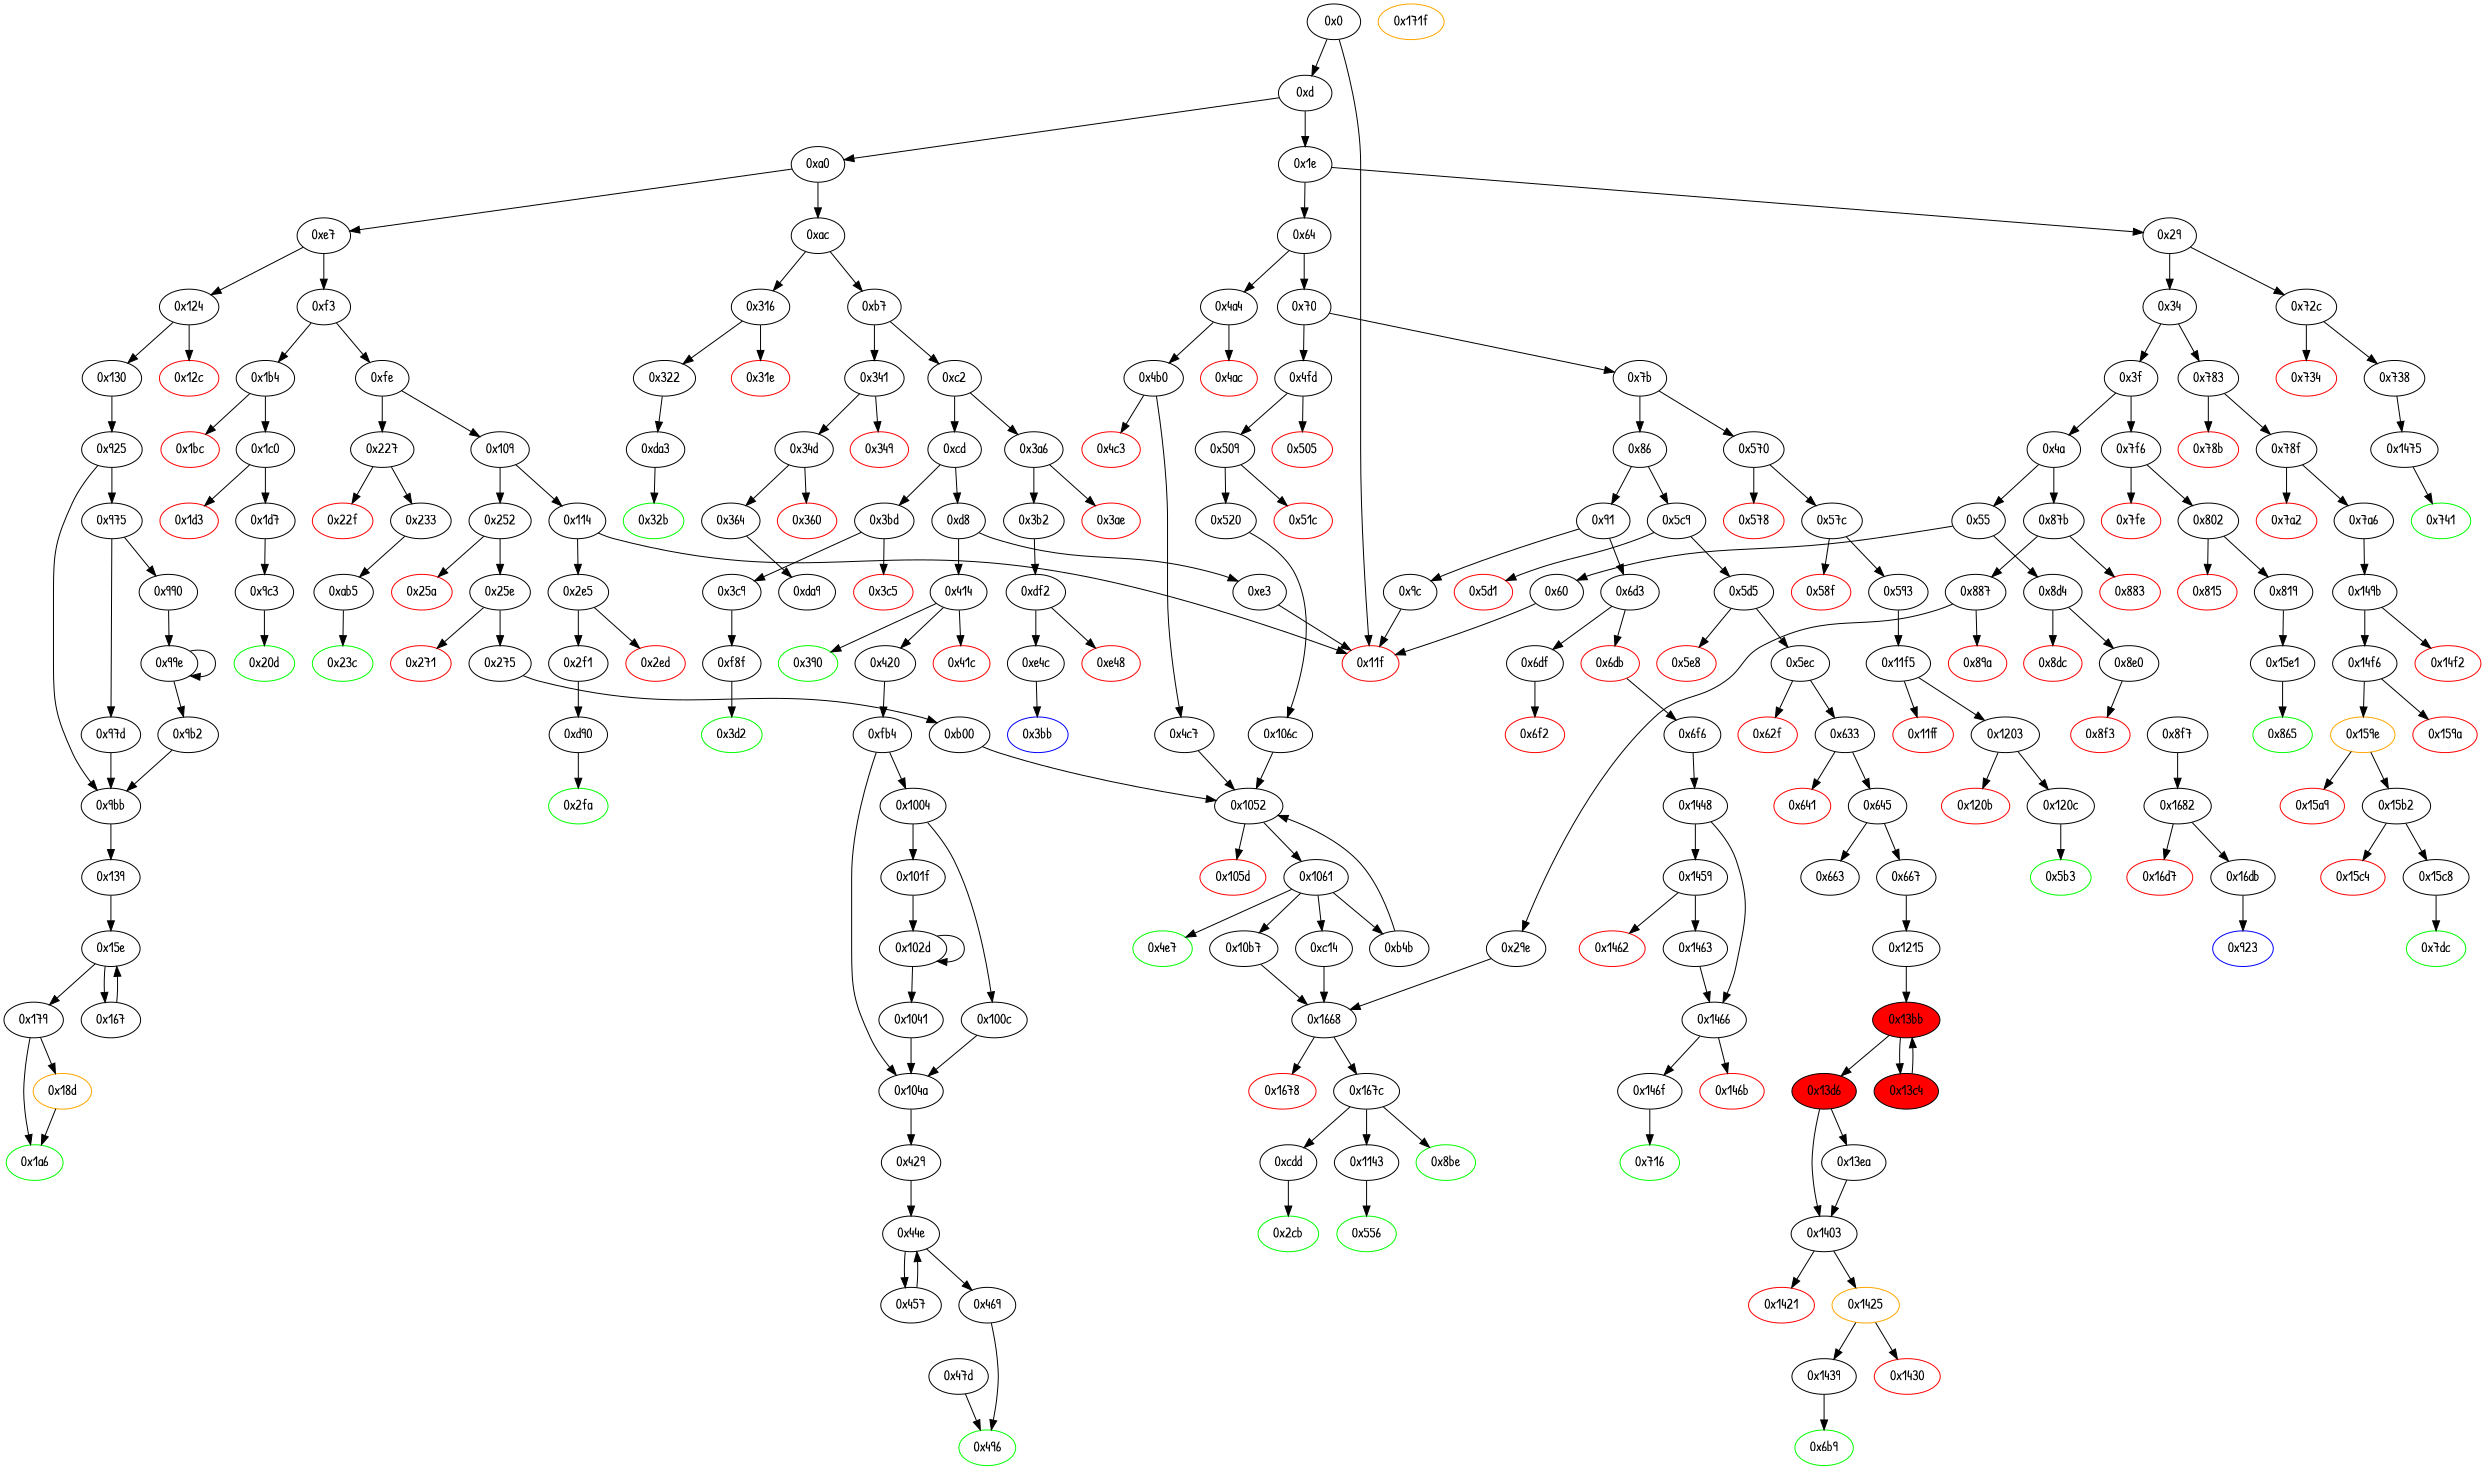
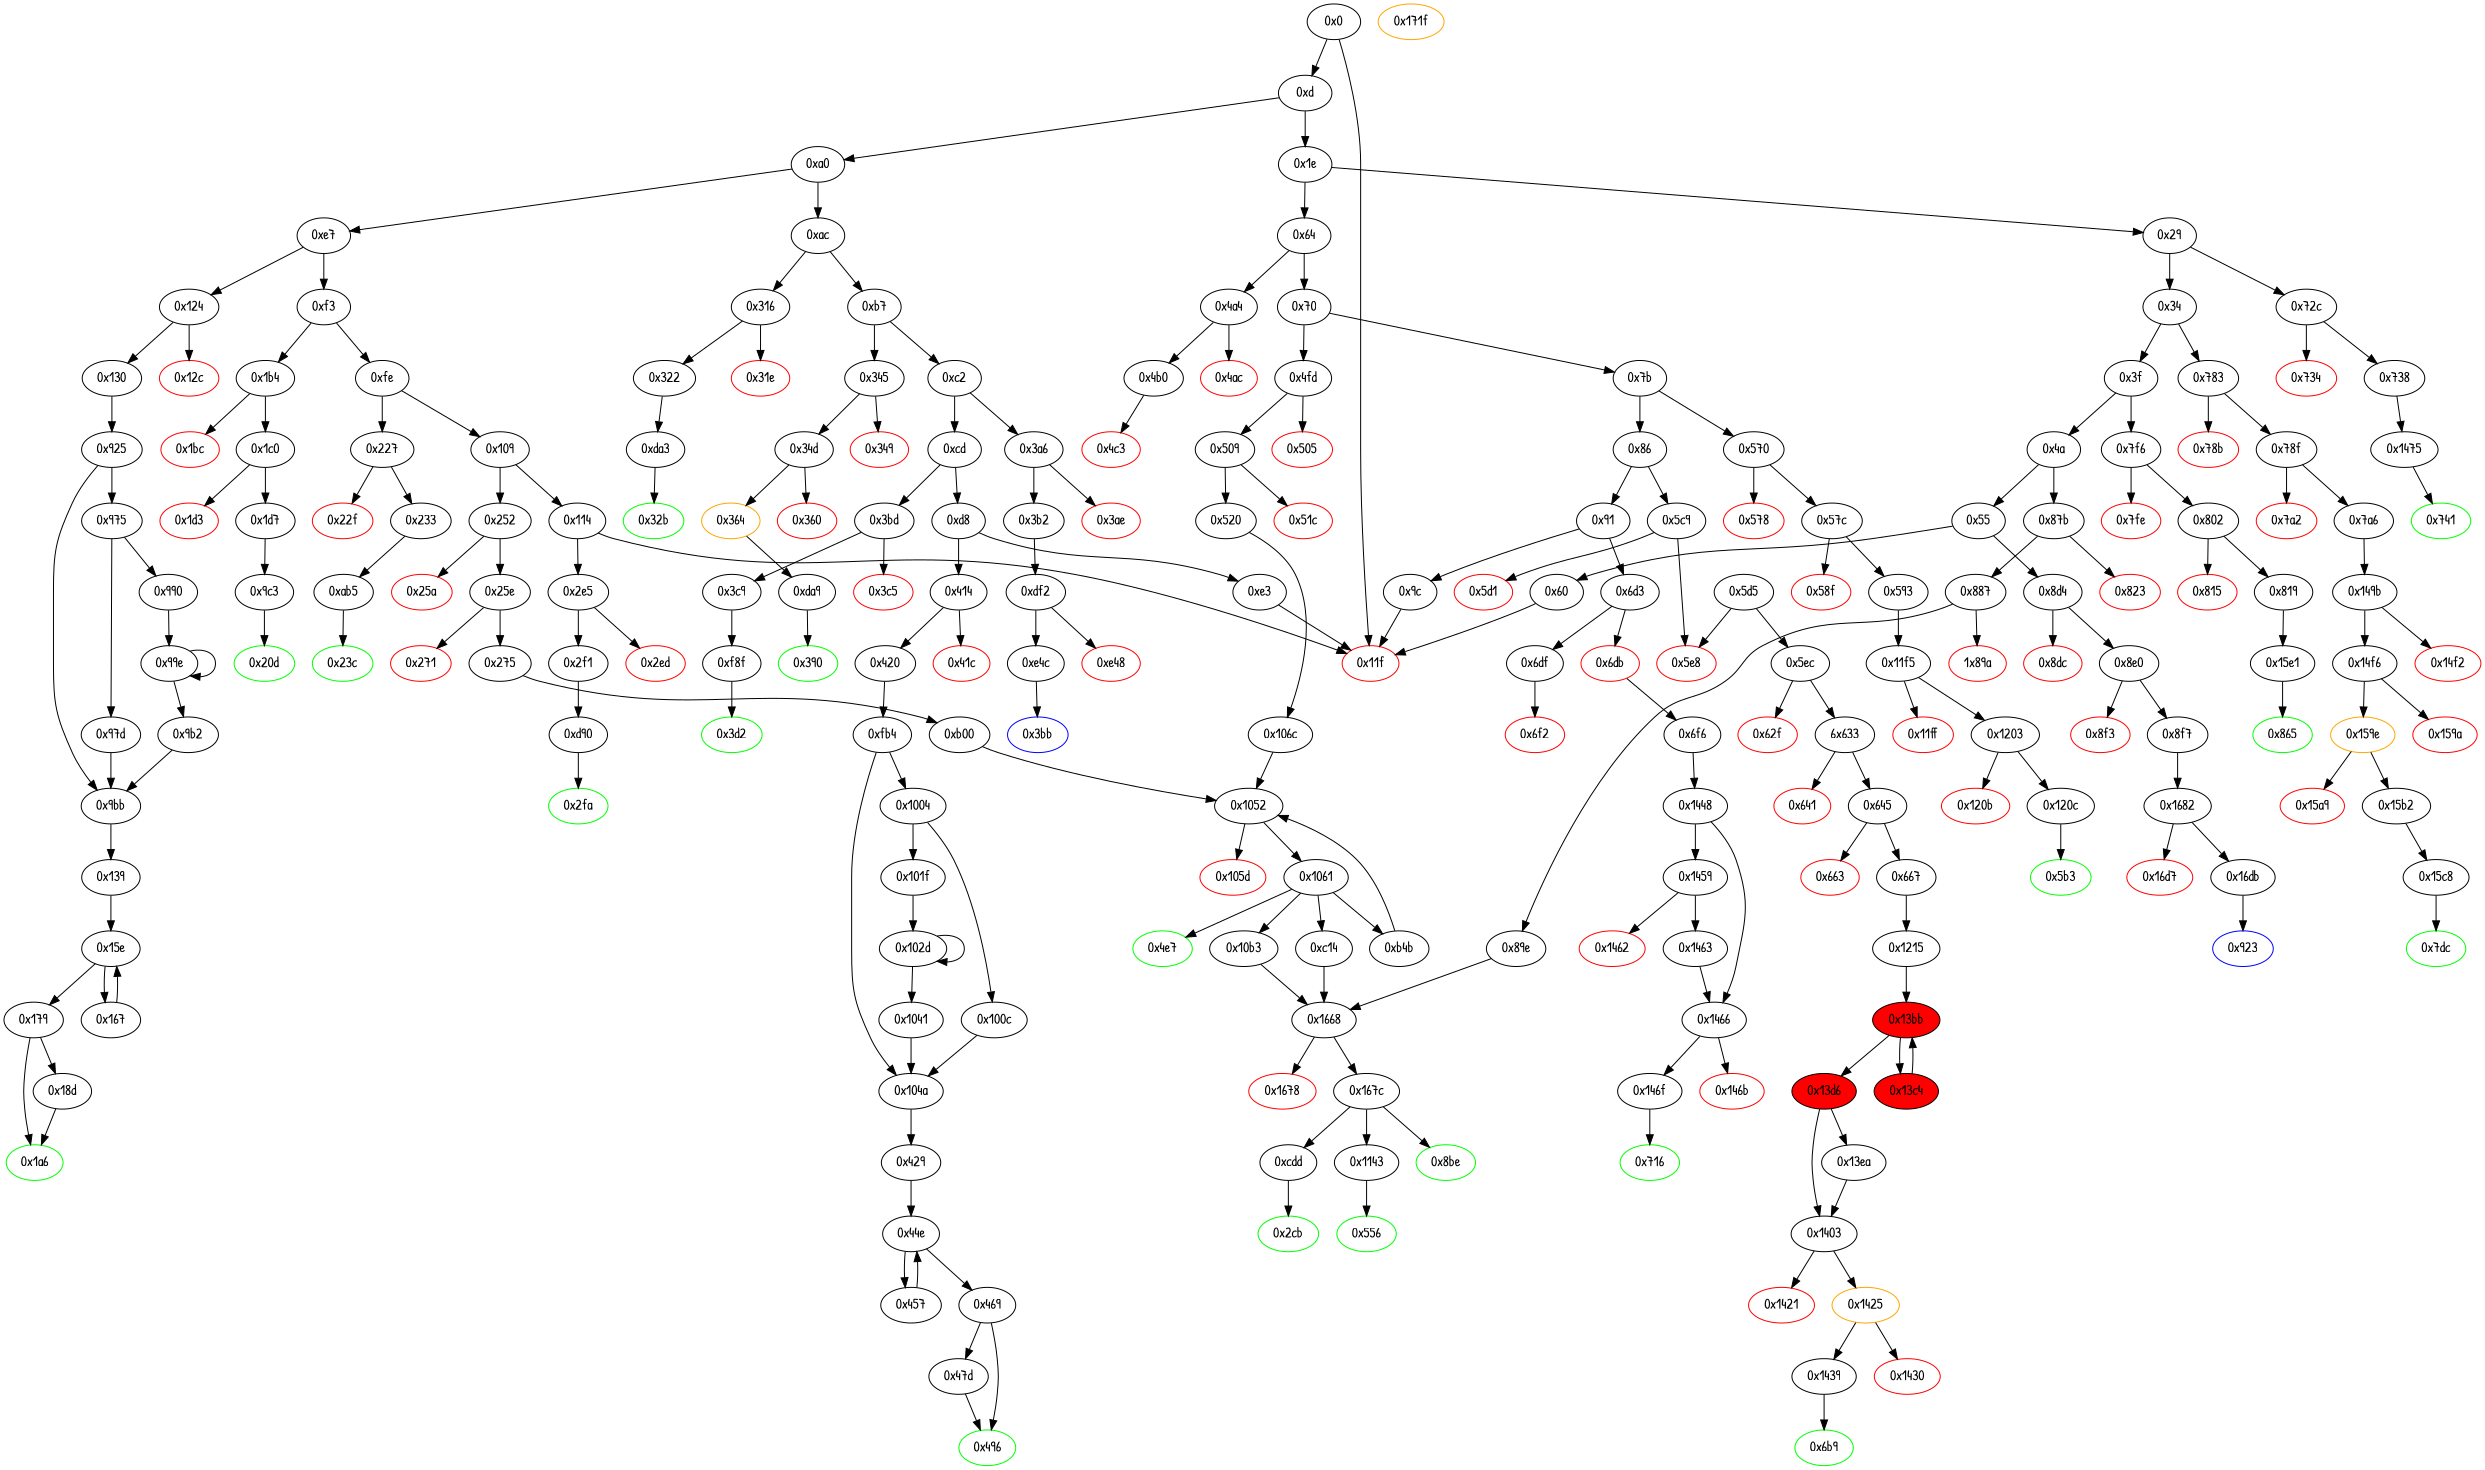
node "0x341": label "0x341" -> "0x345"
node "0x364": color black -> orange
edge "0x5c9" -> "0x5d5": now "0x5c9" -> "0x5e8"
node "0x883": label "0x883" -> "0x823"
edge "0x414" -> "0x390": now "0xda9" -> "0x390"
node "0x89a": label "0x89a" -> "1x89a"
edge "0x8e0" -> "0x8f7": added
node "0x4c7": removed
node "0x633": label "0x633" -> "6x633"
node "0x663": color black -> red
node "0x15c4": removed
node "0x10b7": label "0x10b7" -> "0x10b3"
node "0x29e": label "0x29e" -> "0x89e"
node "0x18d": color orange -> black
edge "0x469" -> "0x47d": added
